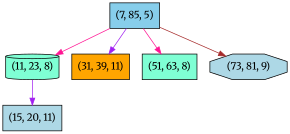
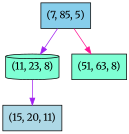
edge "(7, 85, 5)" -> "(11, 23, 8)": color deeppink -> purple
node "(31, 39, 11)": removed
node "(73, 81, 9)": removed
